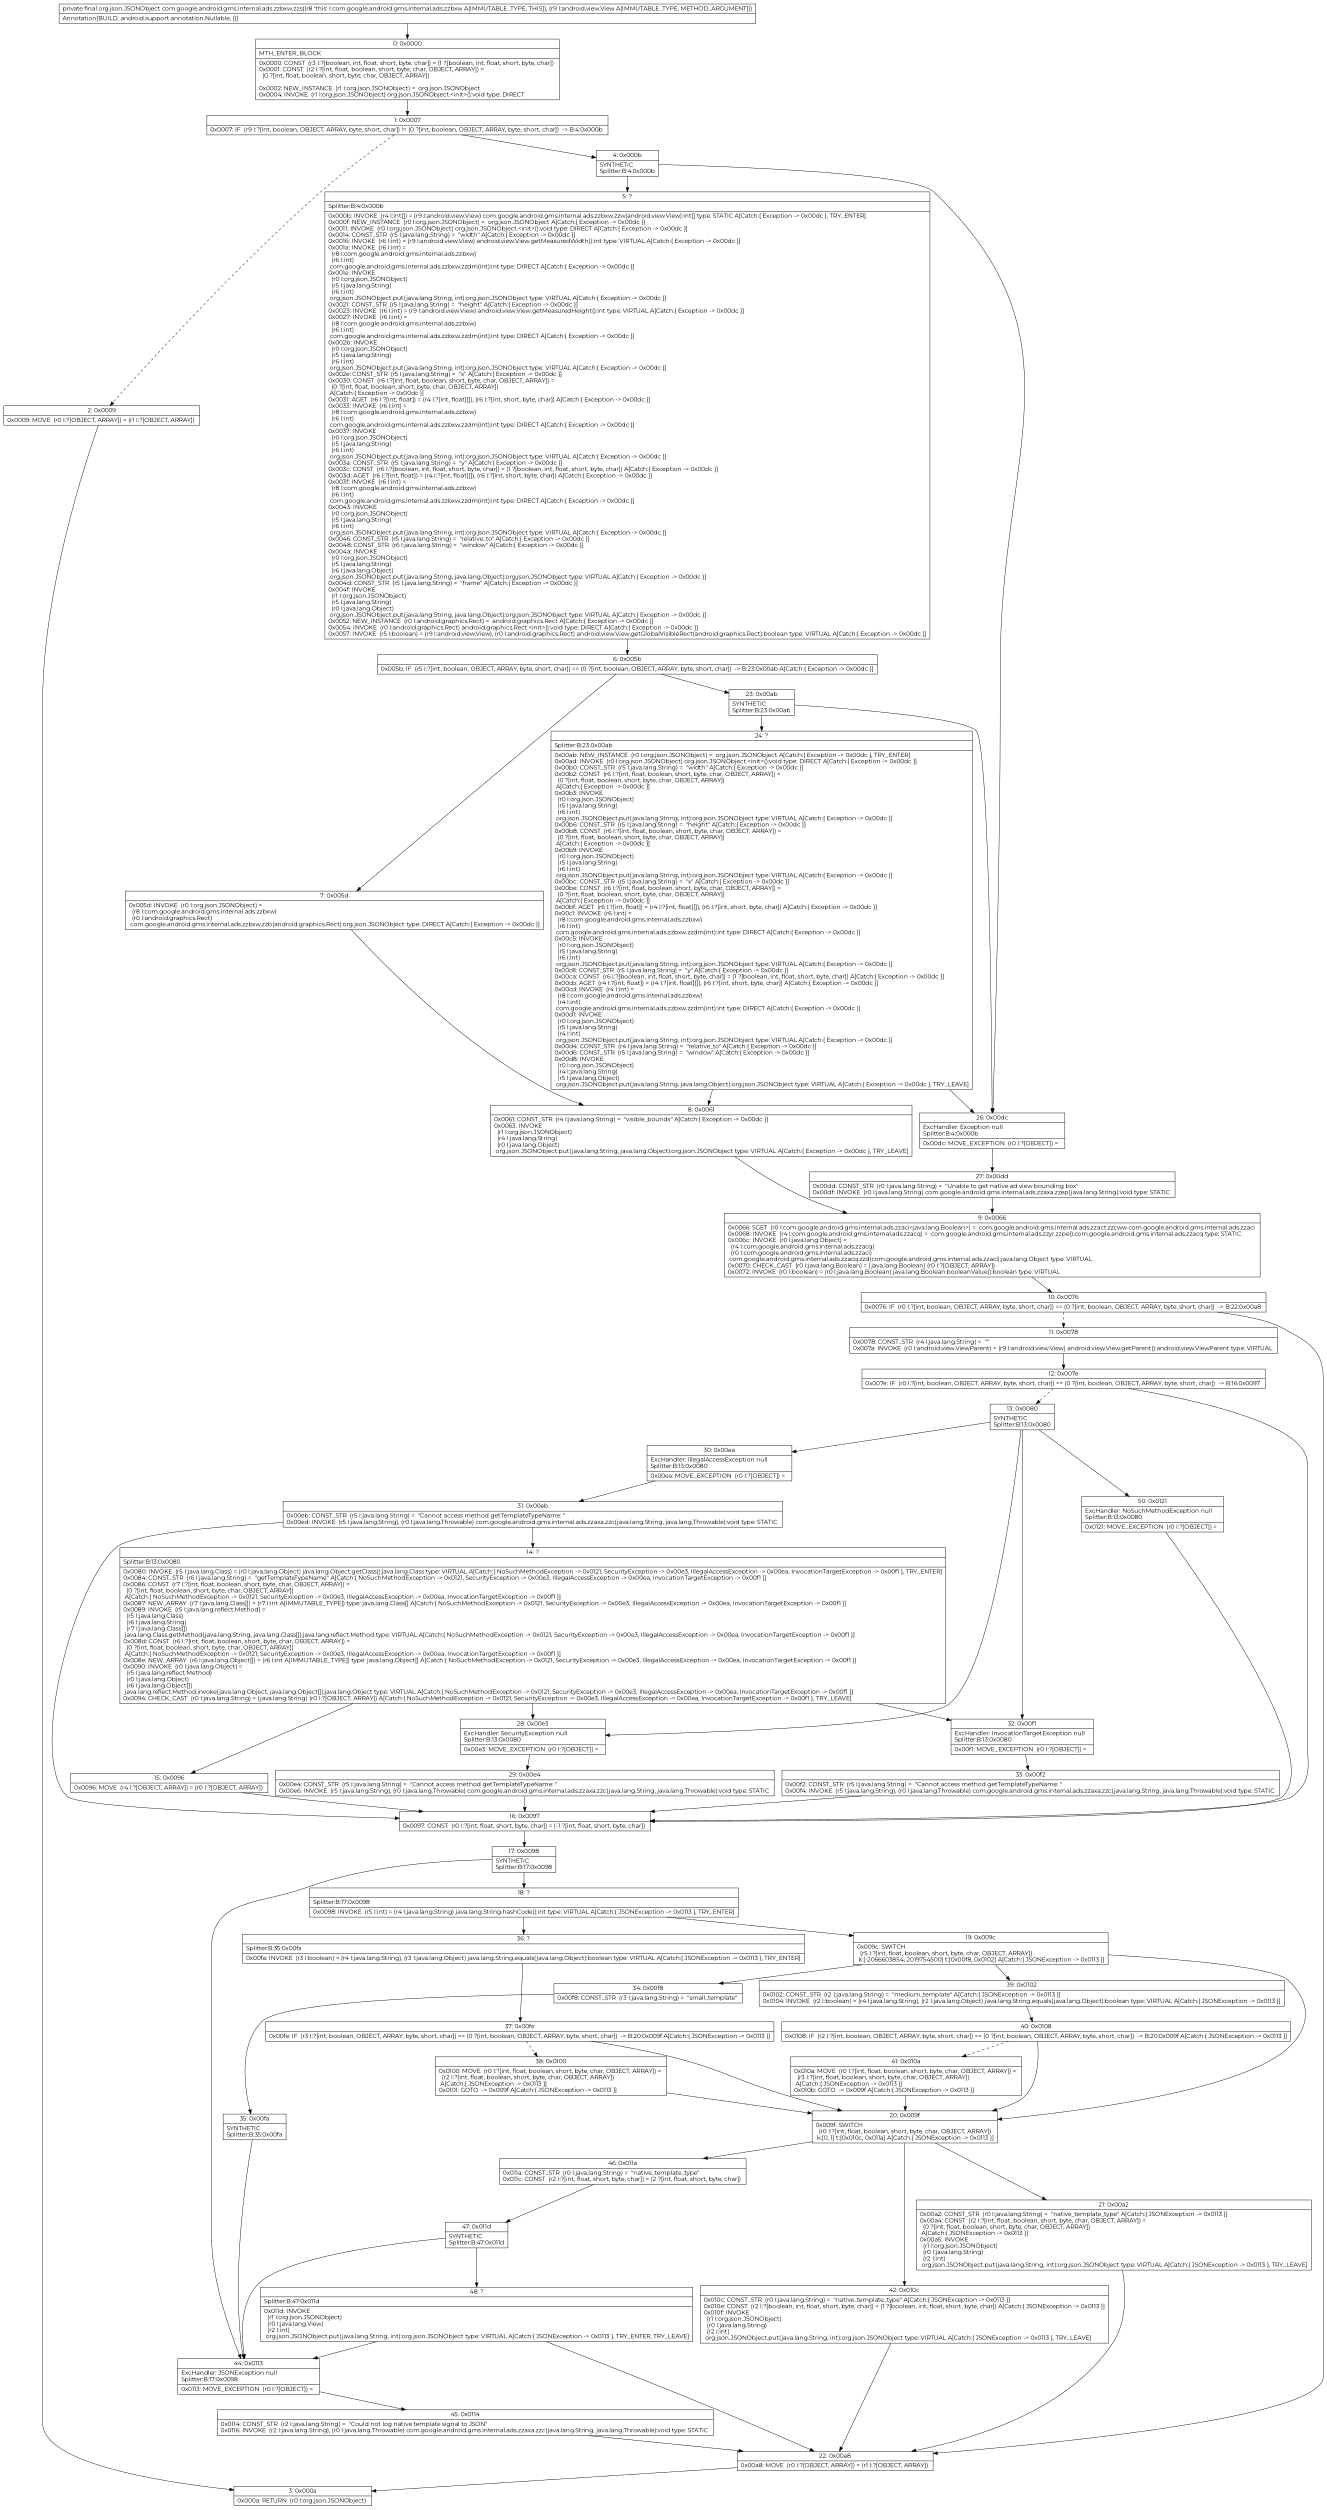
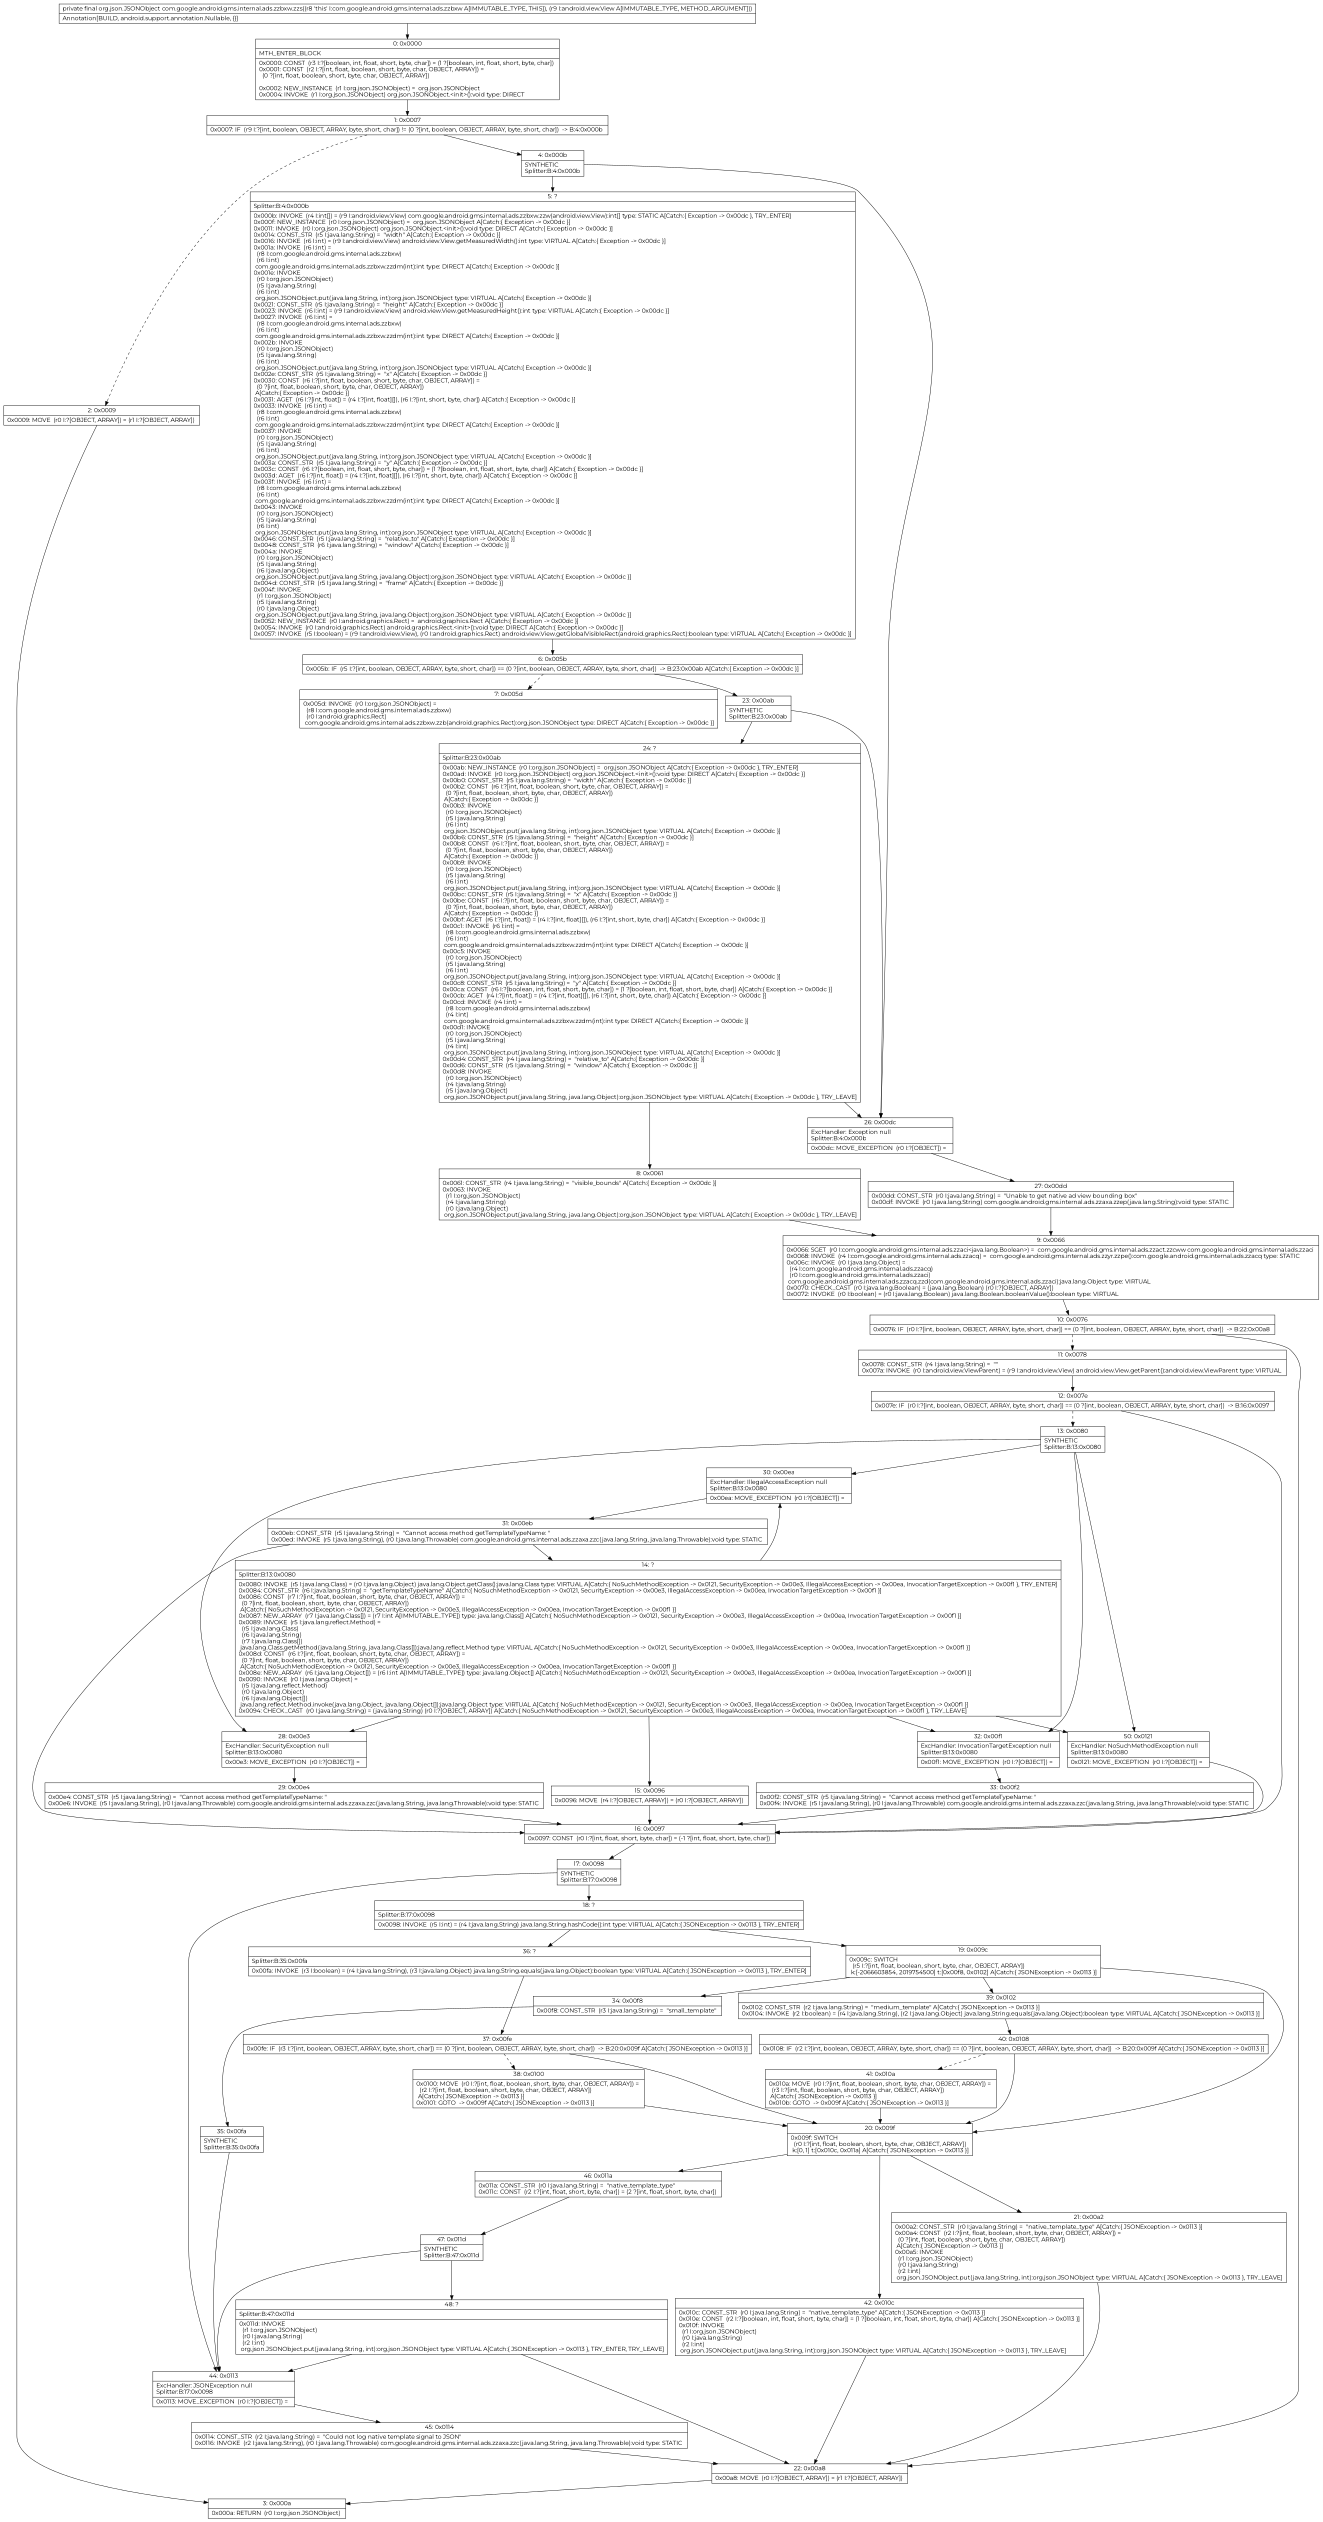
edge "6: 0x005b" -> "7: 0x005d": style solid -> dashed
edge "7: 0x005d" -> "8: 0x0061": removed
edge "14: ?" -> "30: 0x00ea": added
edge "14: ?" -> "50: 0x0121": added
node "48: ?": text "(r0 I:java.lang.View)" -> "(r0 I:java.lang.String)"
